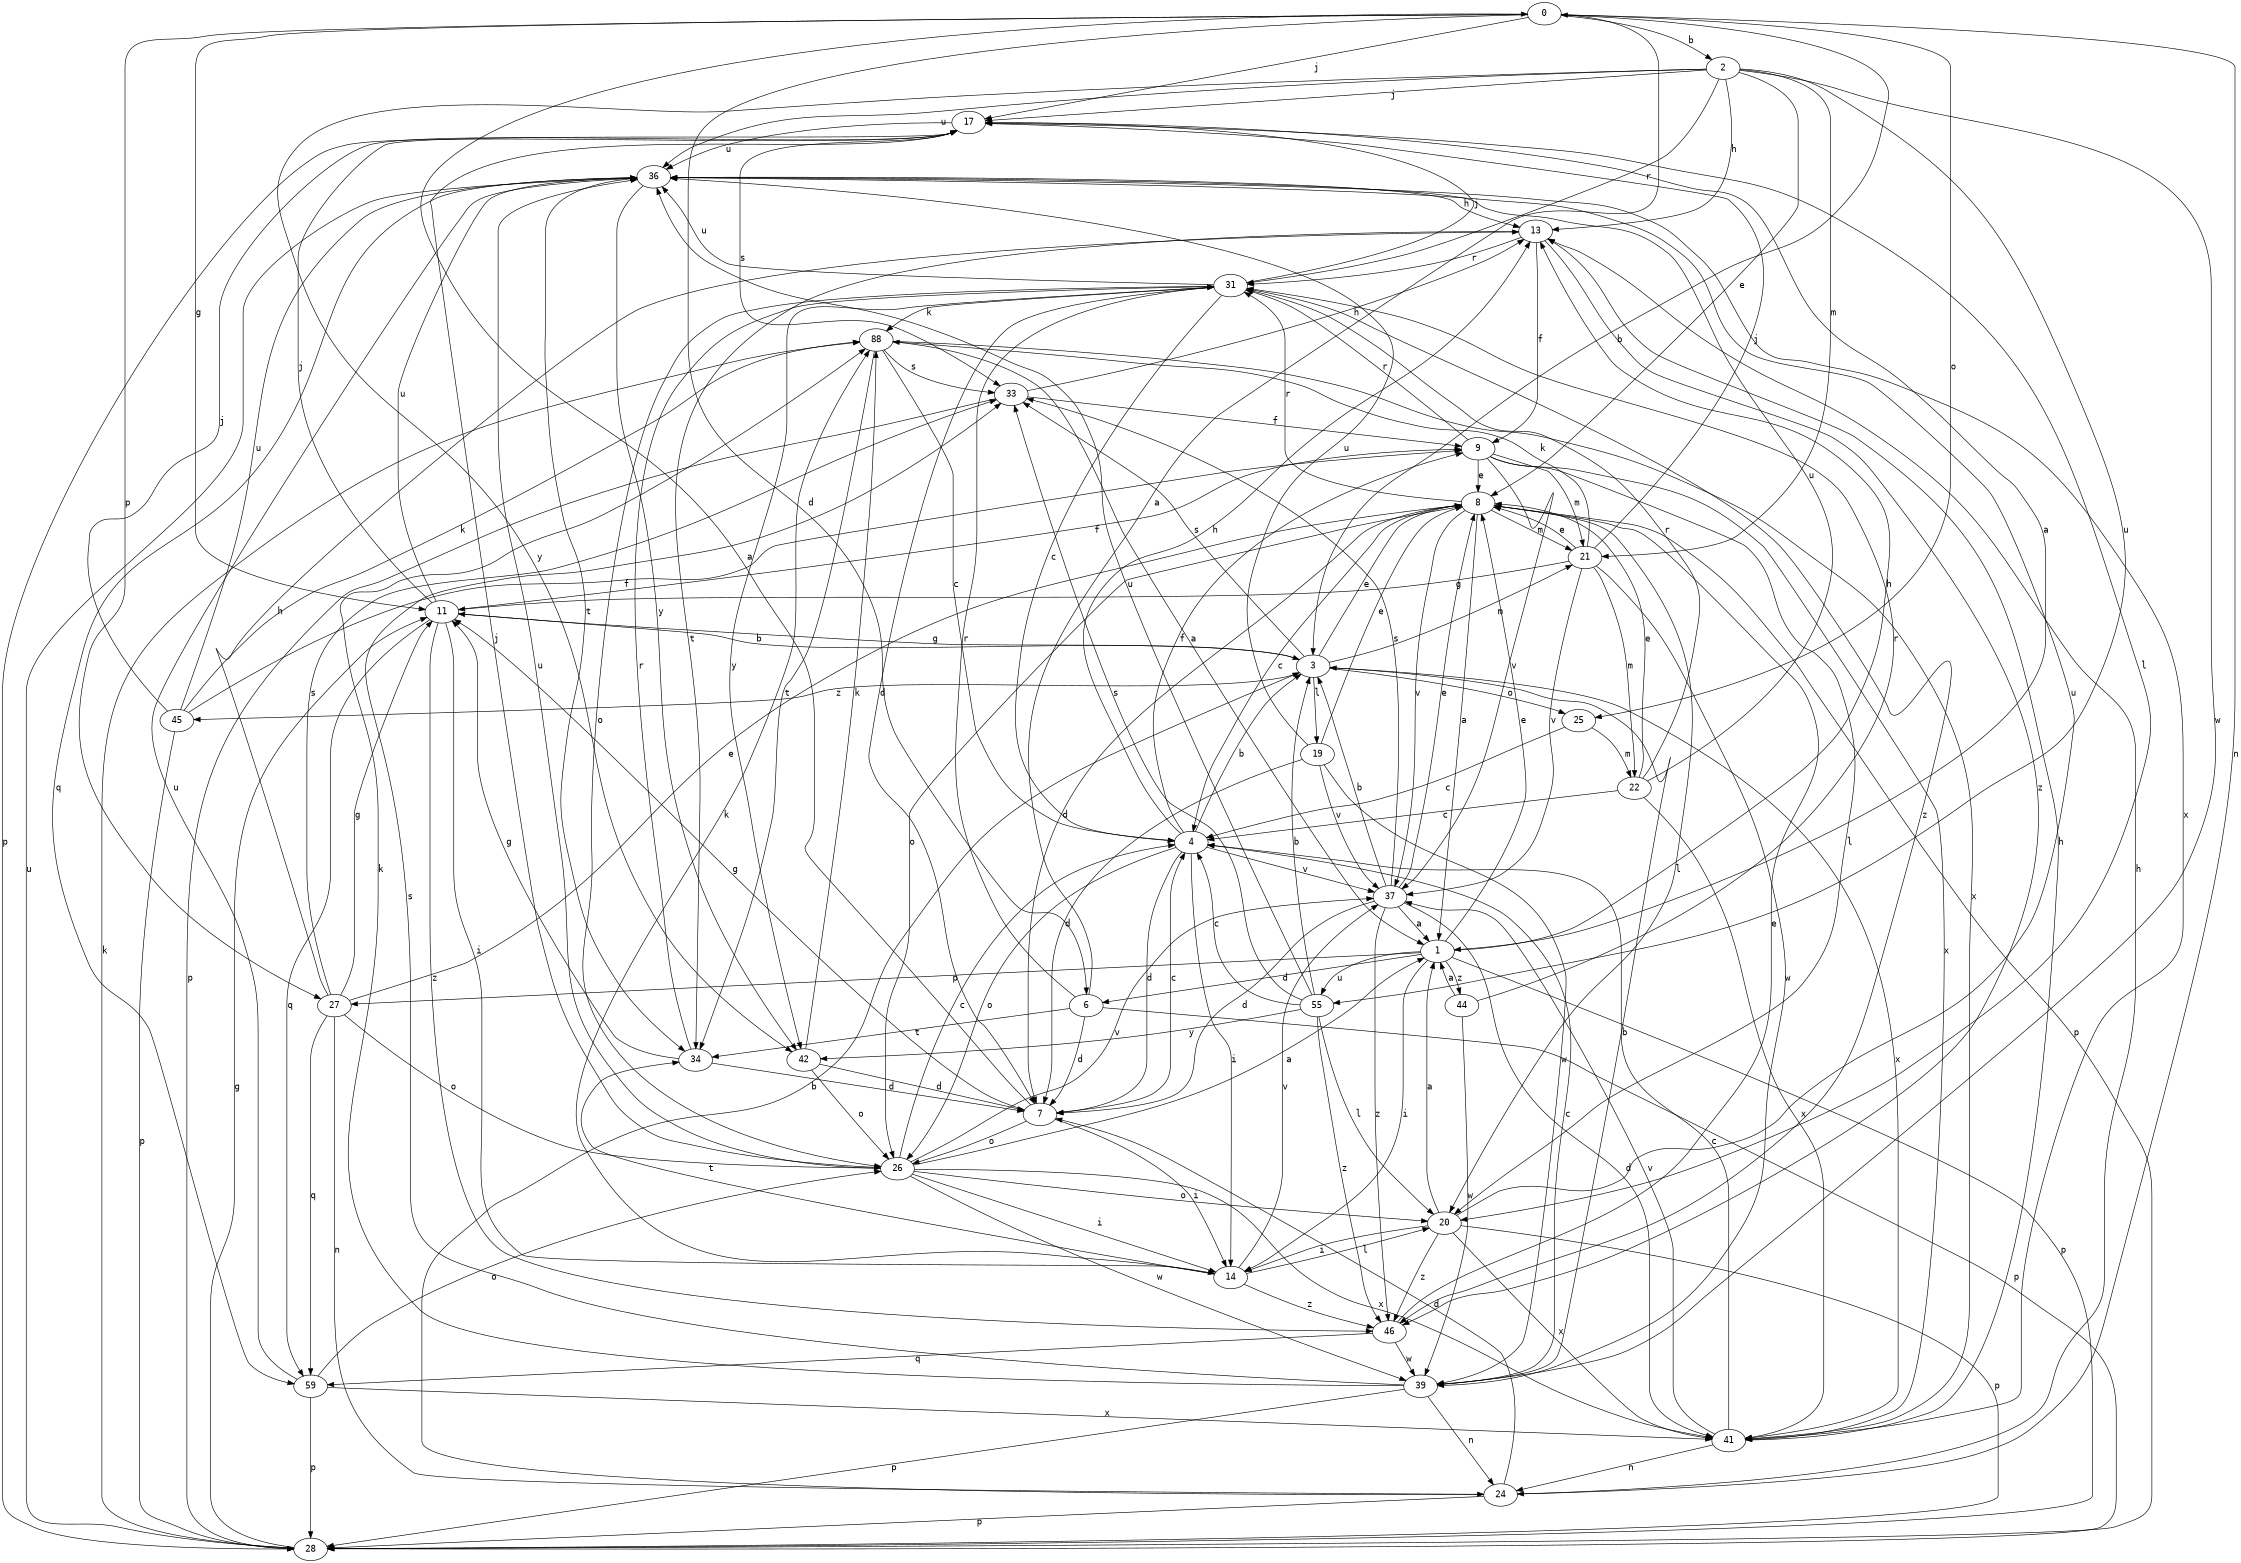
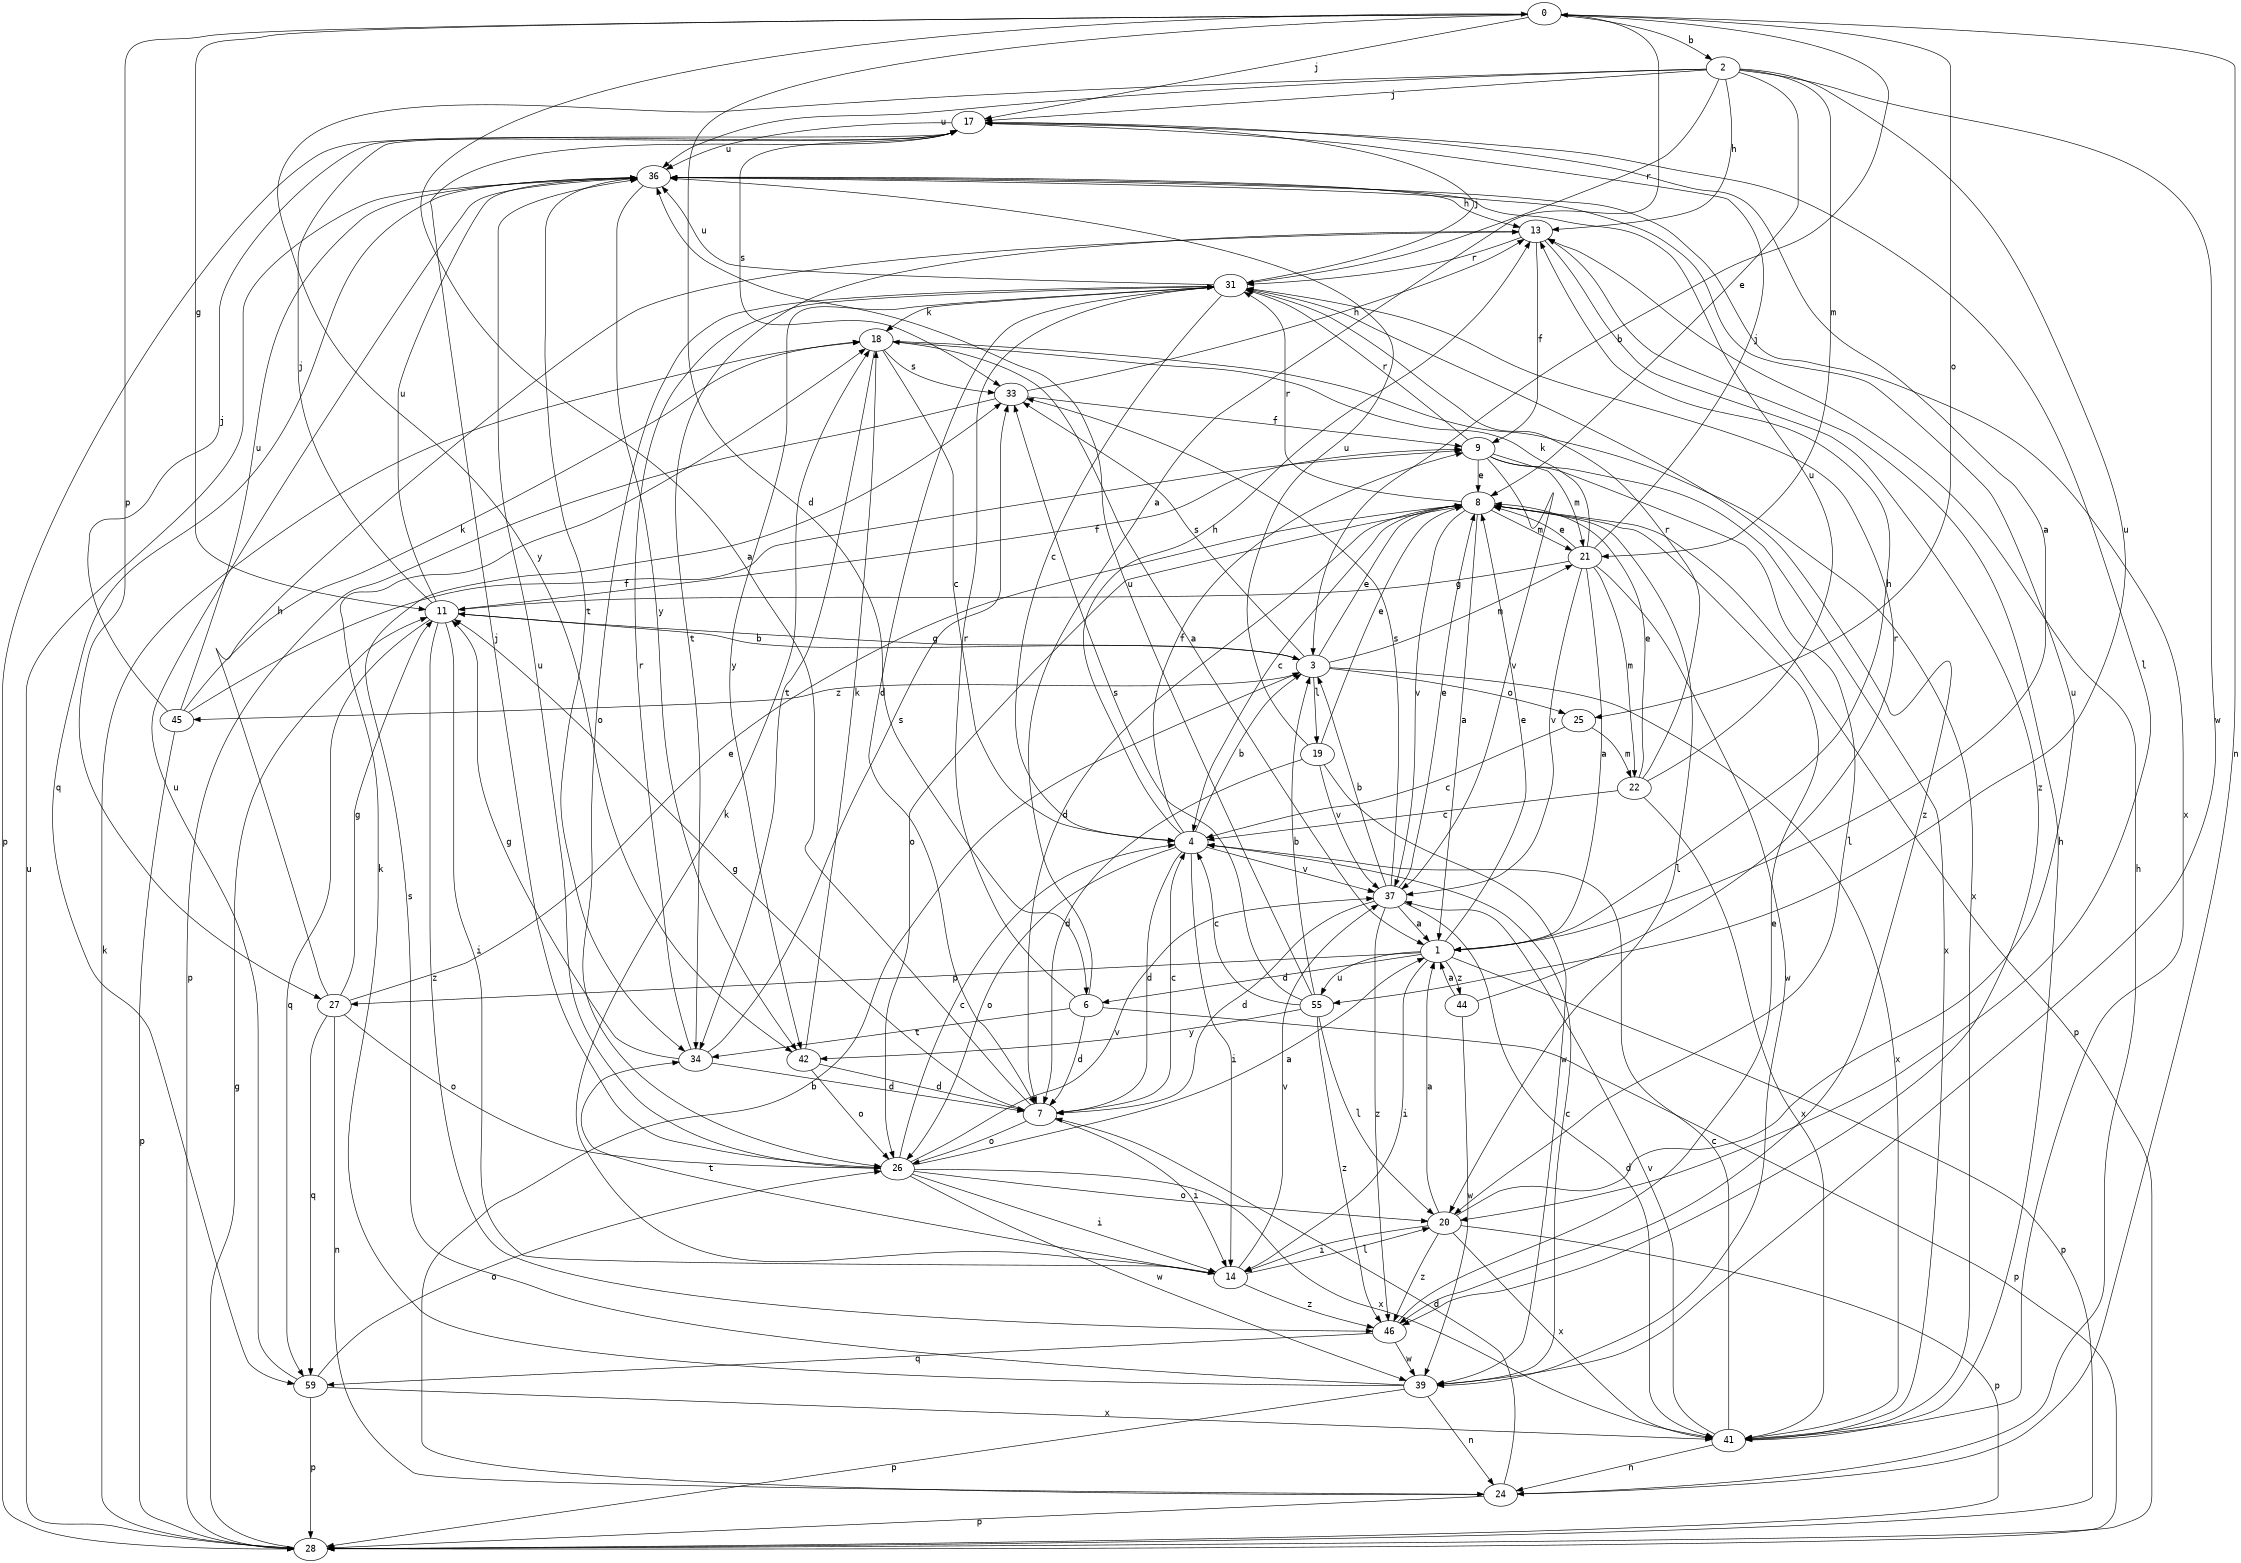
node "88": label "88" -> "18"
edge "27" -> "33": now "34" -> "33"
edge "21" -> "1": added, label "a"
edge "39" -> "3": removed, label "b"
